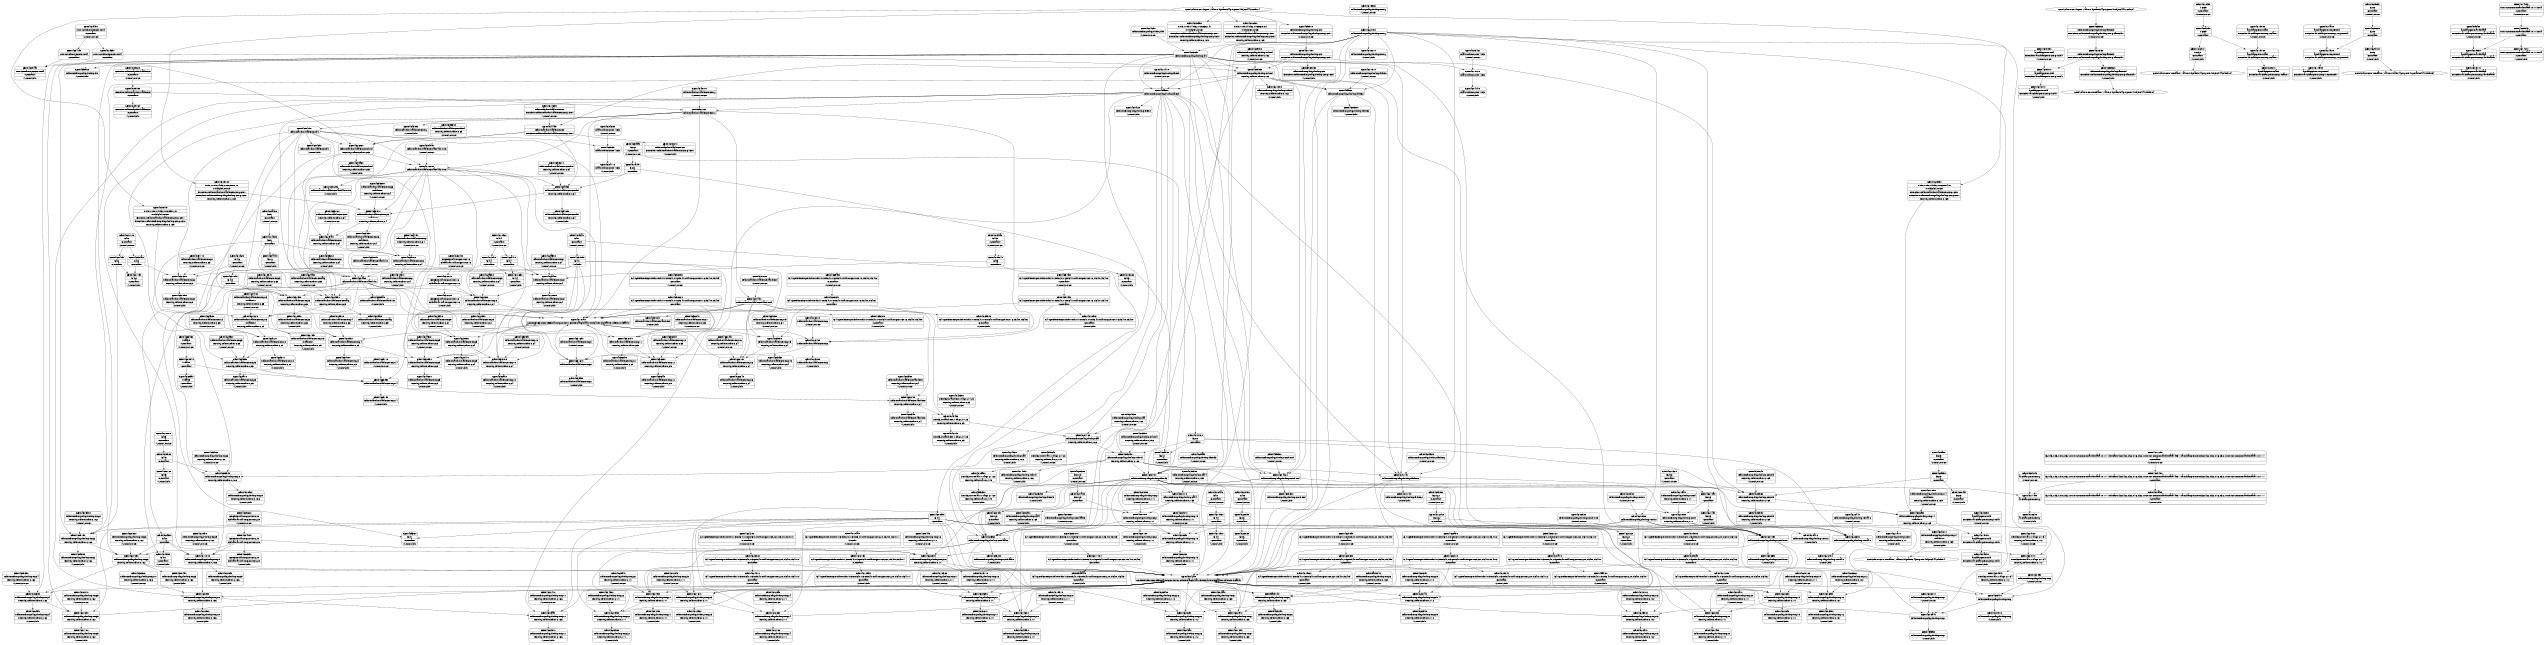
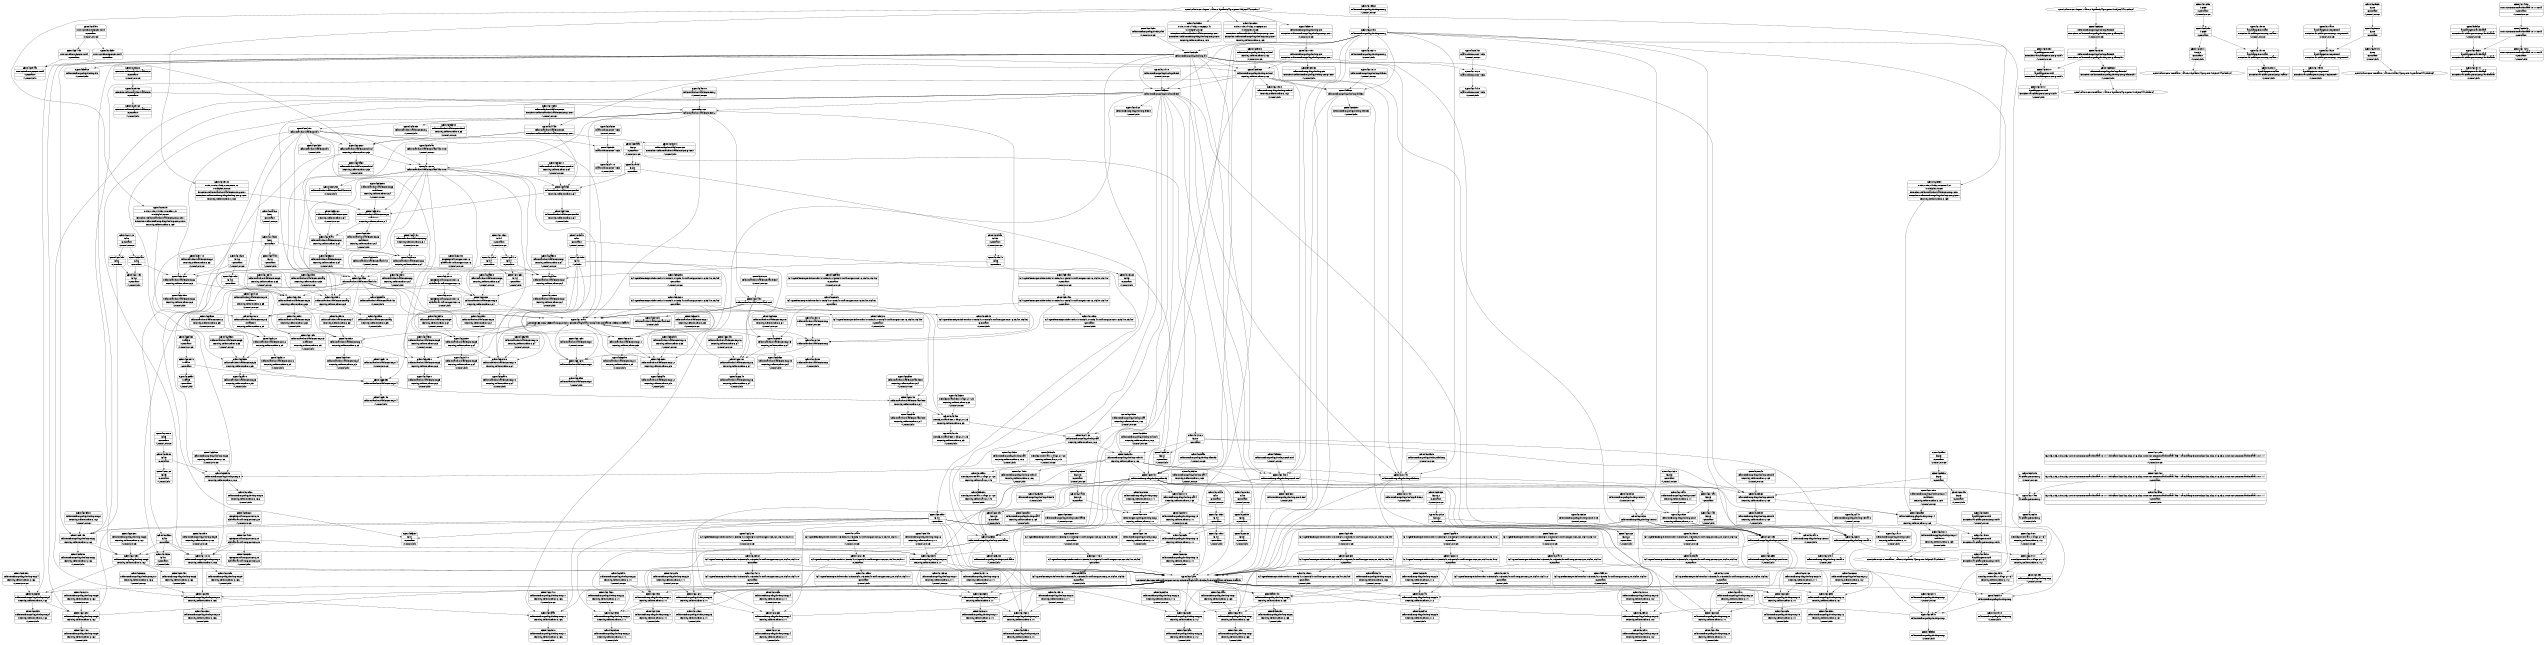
edge "CE0x460e7b0" -> "CE0x4625290": reversed
node "CE0x4607e10": text "selinux_xfrm_policy_lookup:cmp" -> "selinux_gcov_policy_lookup:cmp"
node "CE0x46124a0": text "*SrcIdx*" -> "*Constant*"
